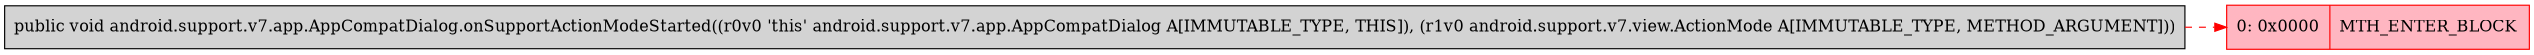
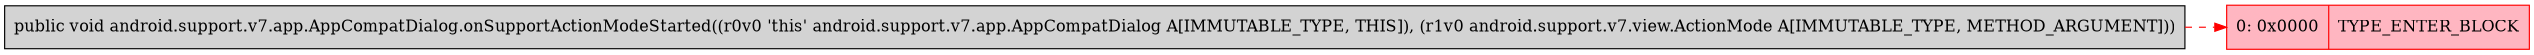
node "0: 0x0000": text "MTH_ENTER_BLOCK" -> "TYPE_ENTER_BLOCK"
